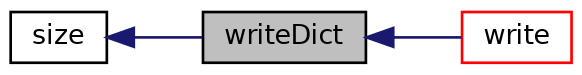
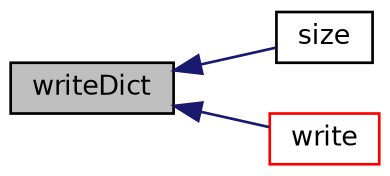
edge "writeDict" -> "size": reversed
